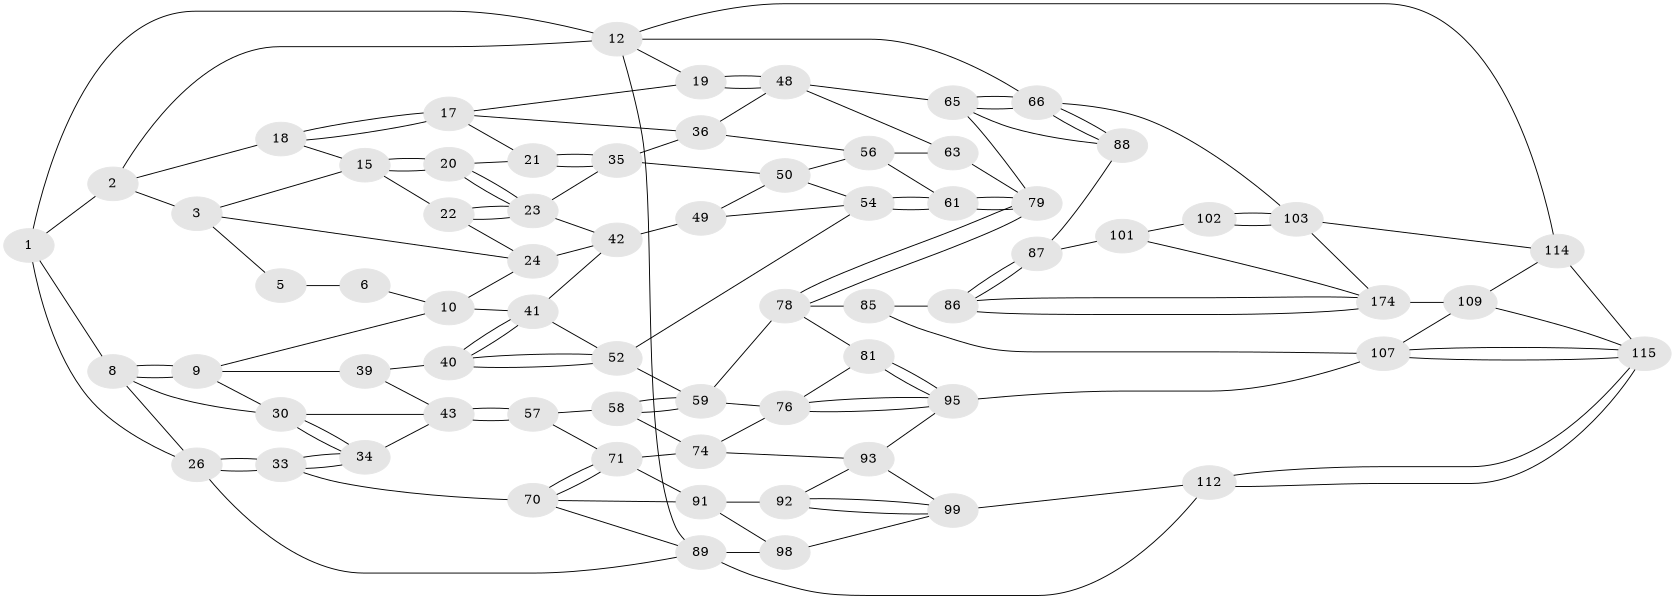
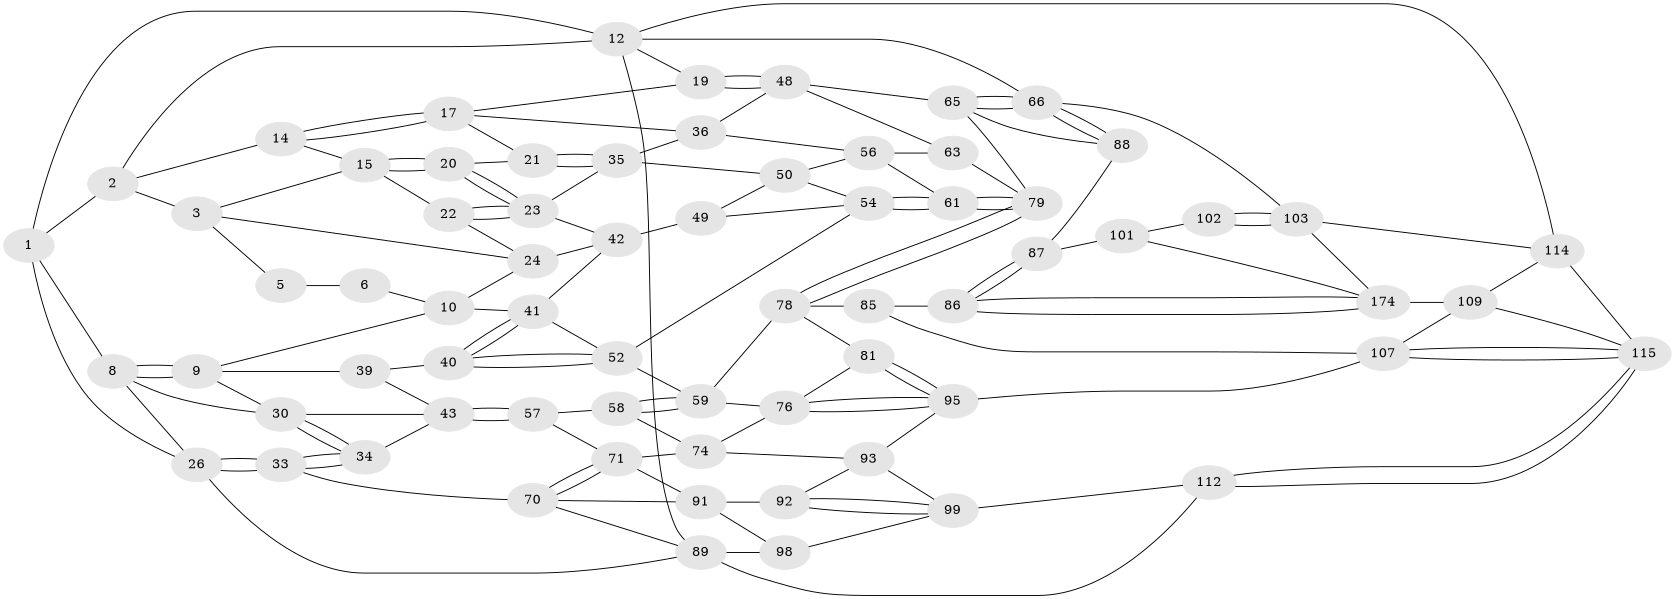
node "18": label "18" -> "14"
